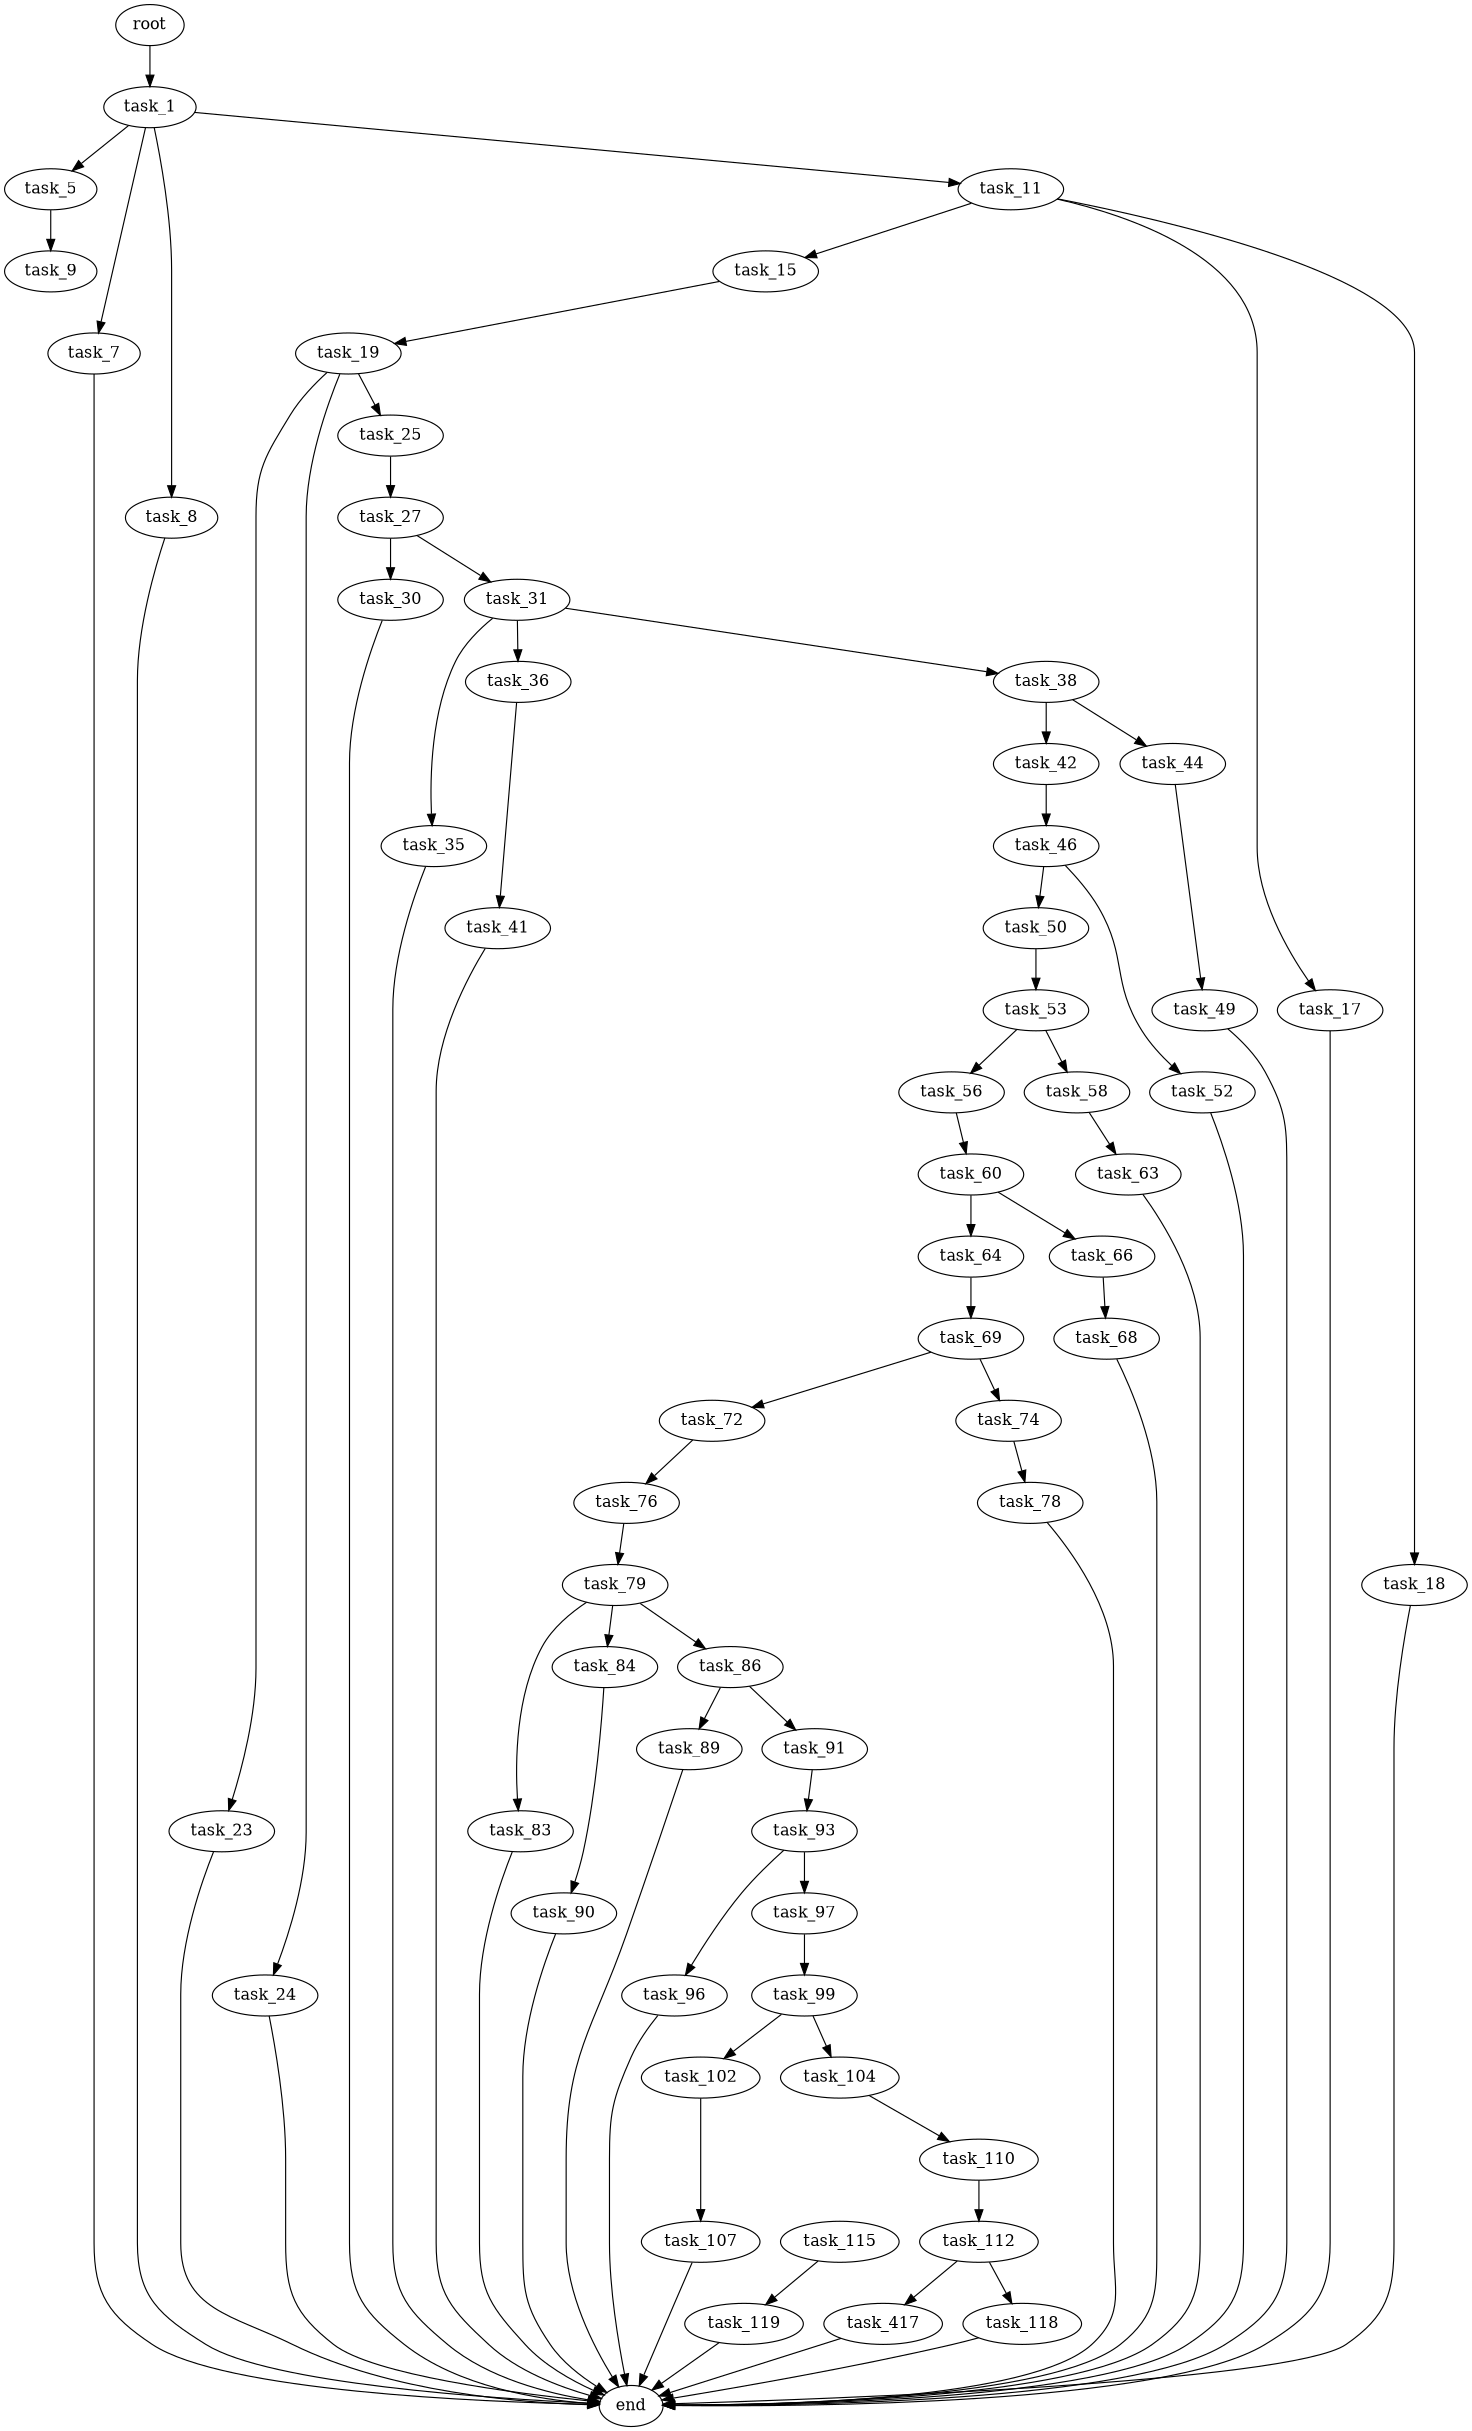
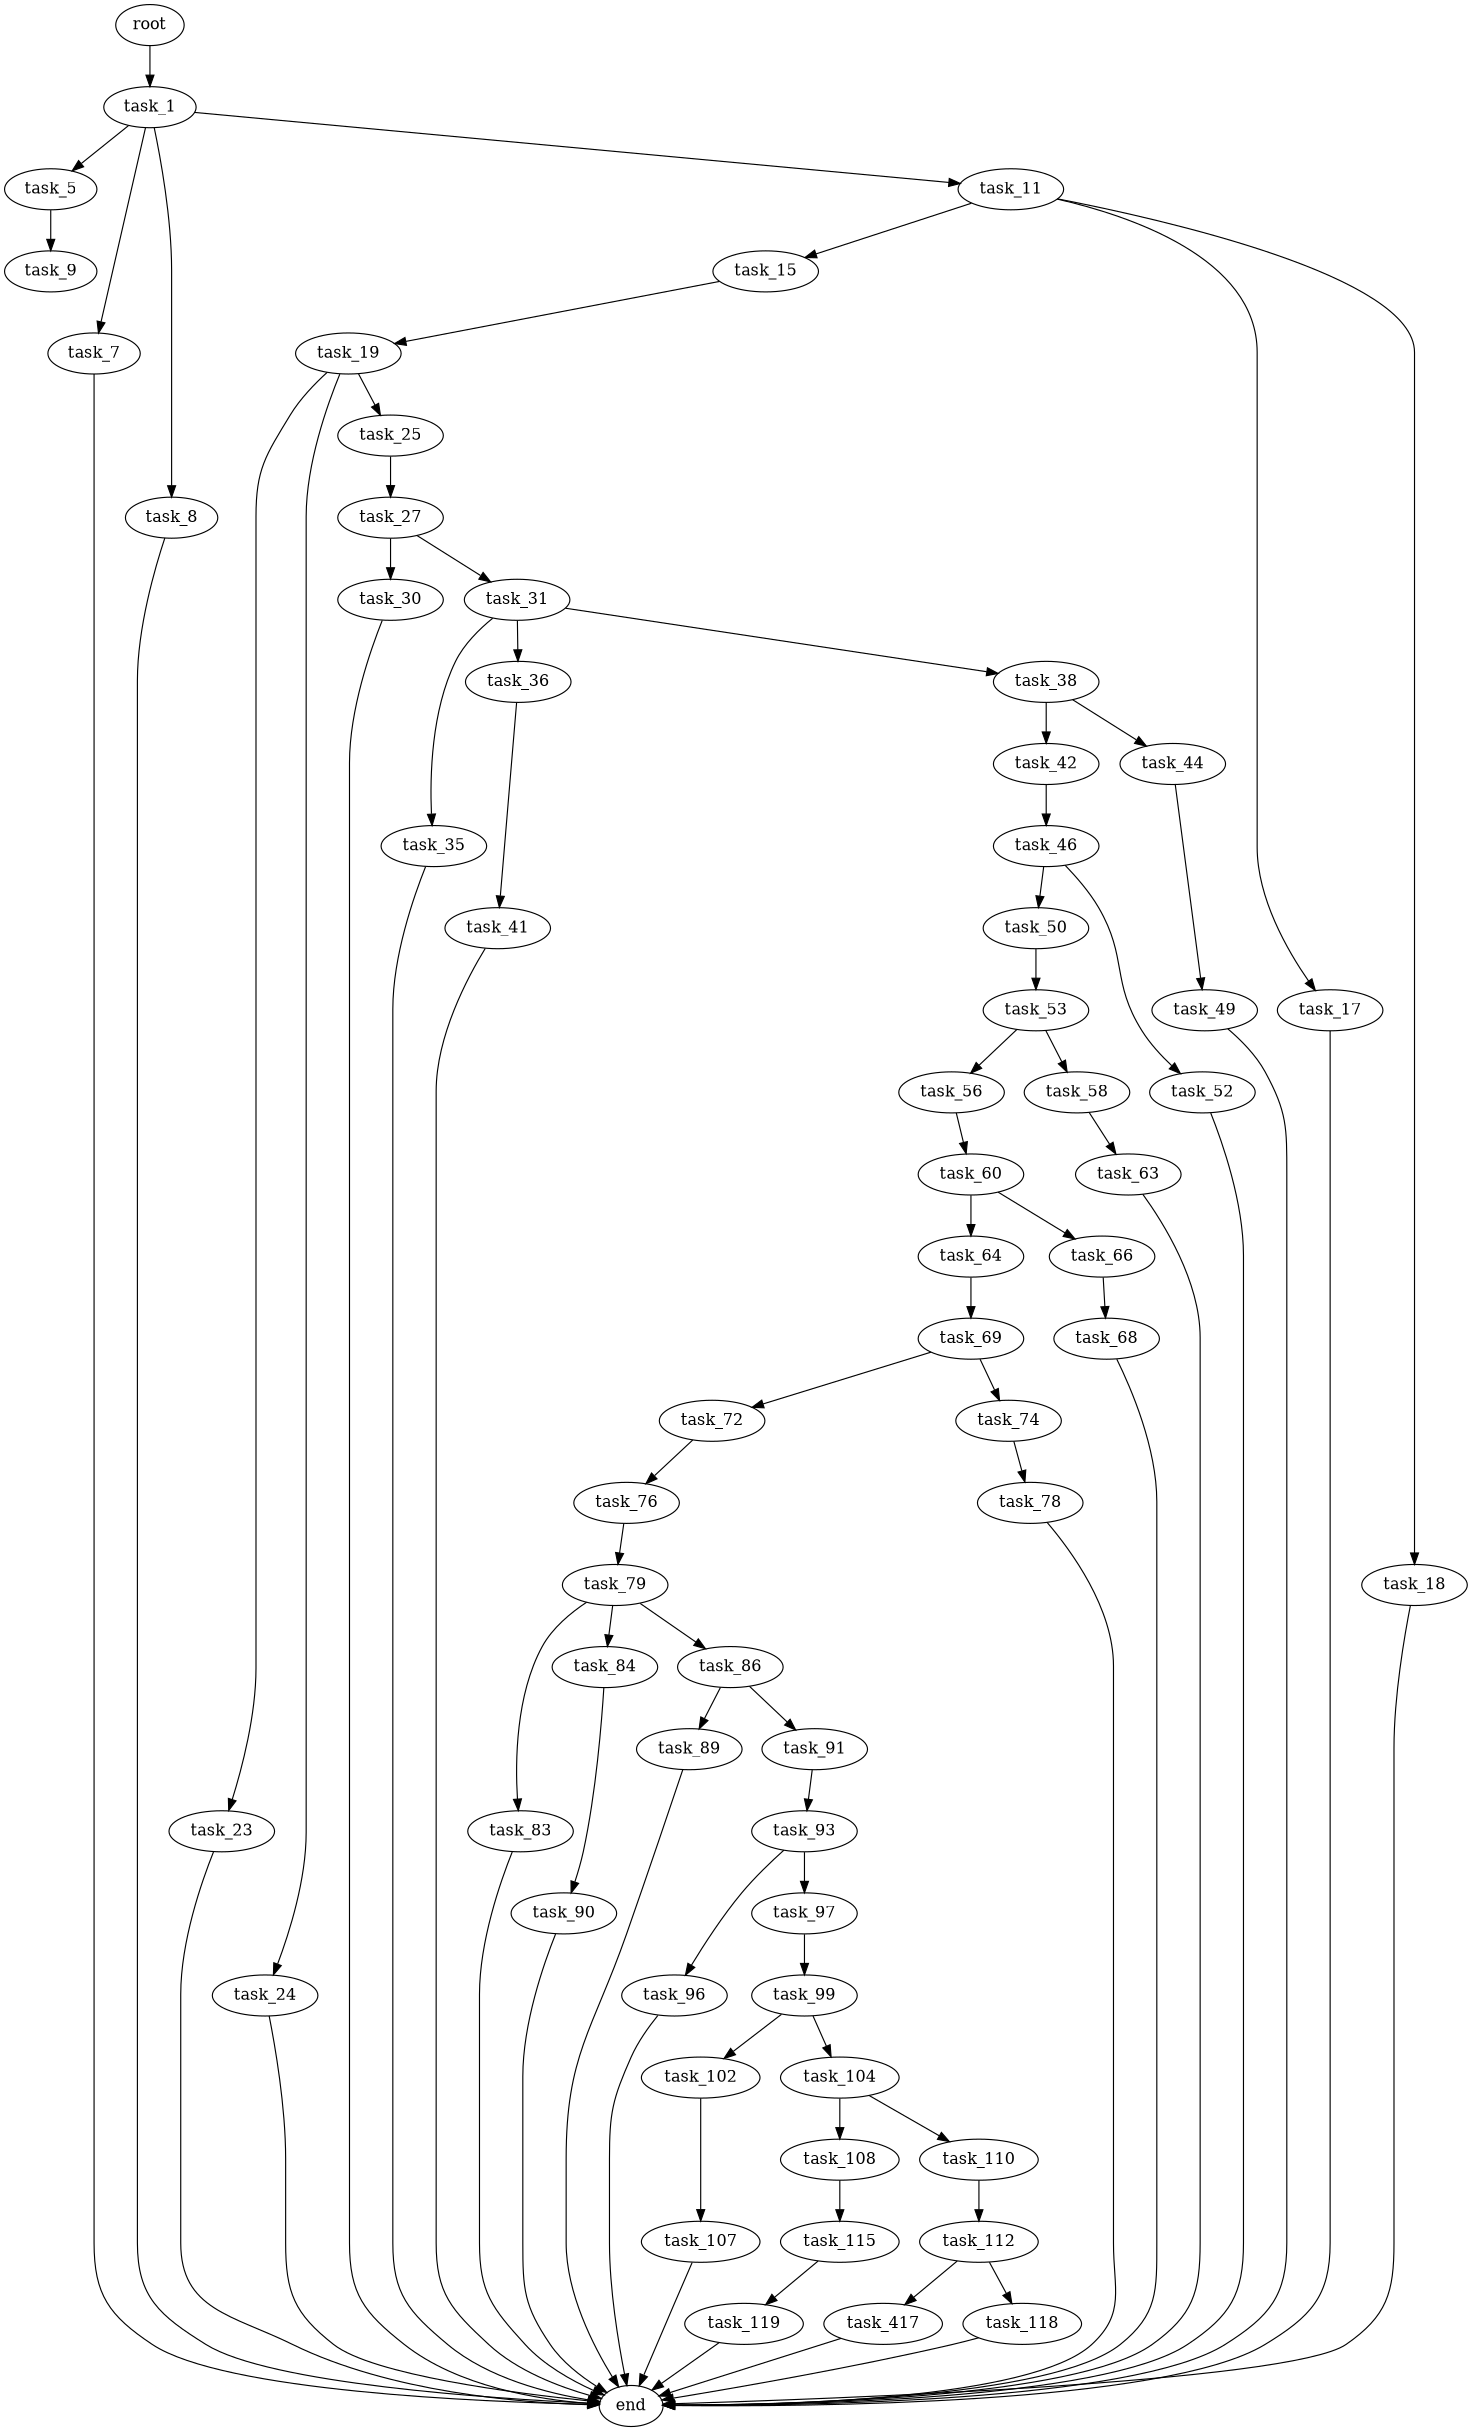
node "task_108": added
